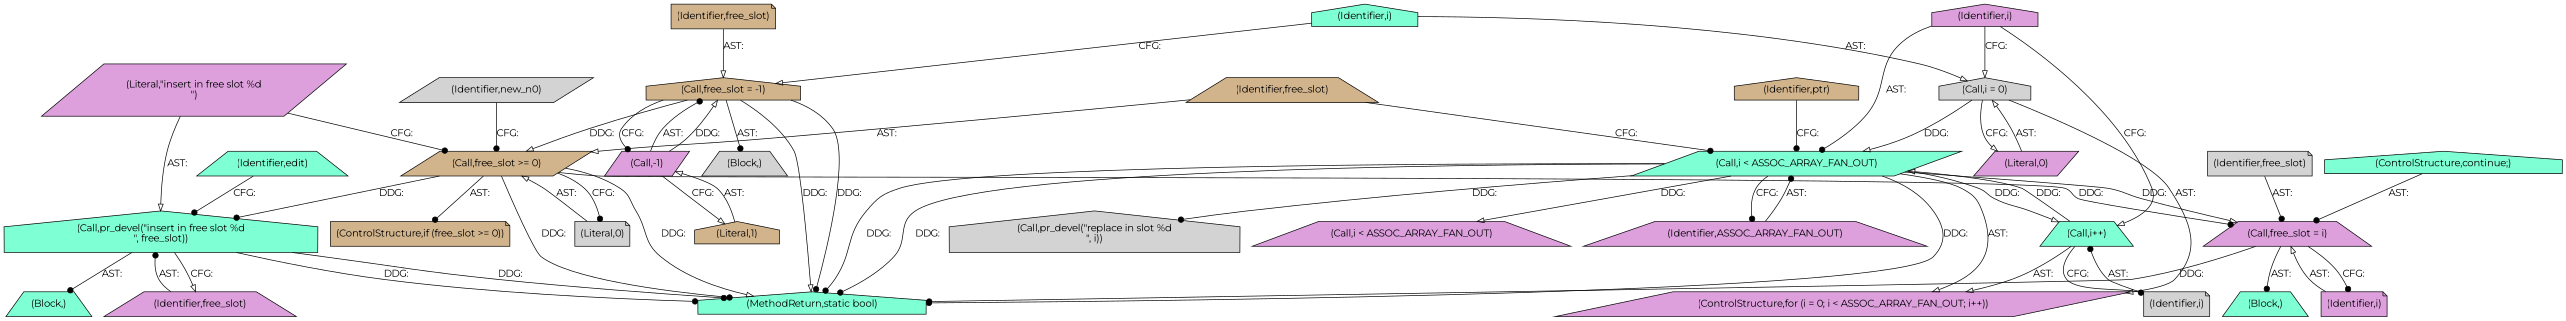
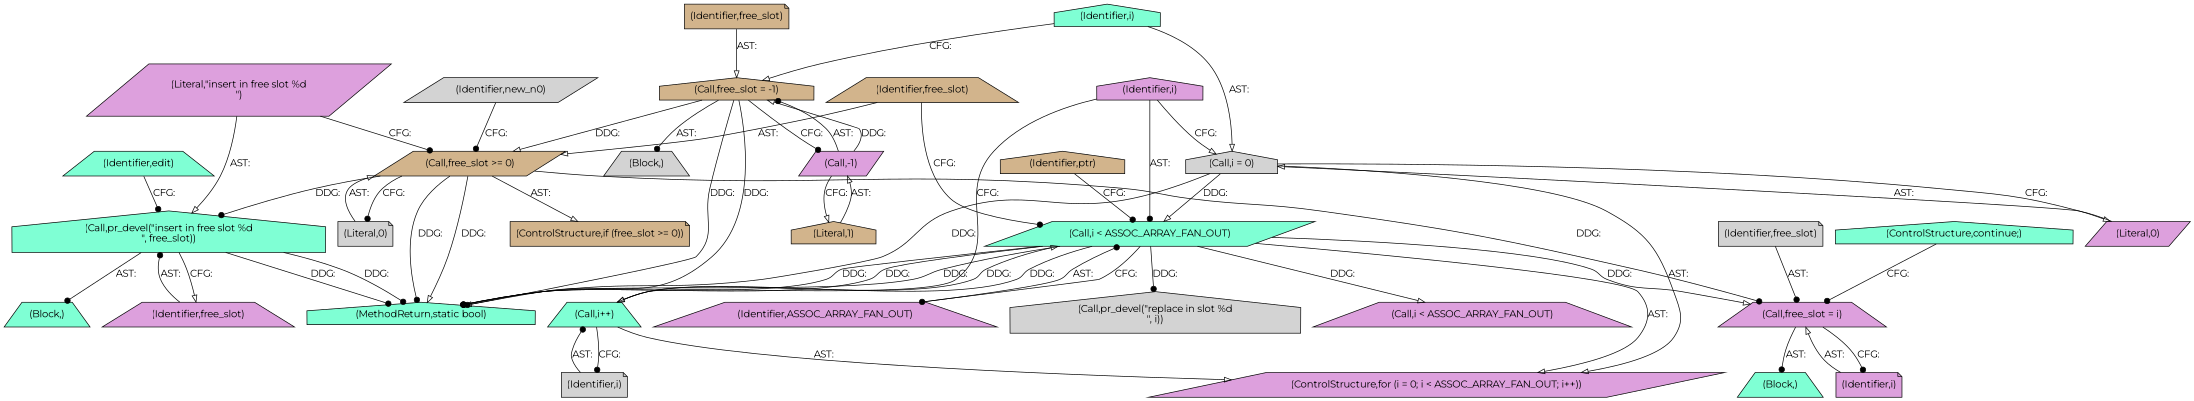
edge "(ControlStructure,continue;)" -> "(Call,free_slot = i)": label "AST: " -> "CFG: "
edge "(Call,free_slot >= 0)" -> "(ControlStructure,if (free_slot >= 0))": arrowhead dot -> onormal
edge "(Call,free_slot = i)" -> "(MethodReturn,static bool)": now "(Call,i = 0)" -> "(MethodReturn,static bool)"
